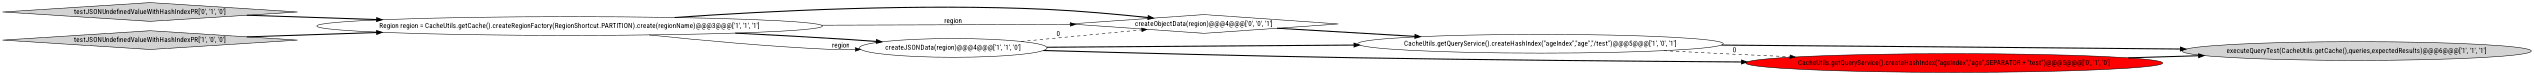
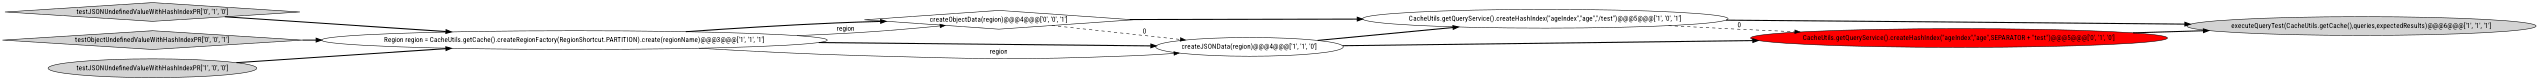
edge "createJSONData(region)@@@4@@@['1', '1', '0']" -> "createObjectData(region)@@@4@@@['0', '0', '1']": reversed
node "testJSONUndefinedValueWithHashIndexPR['1', '0', '0']": shape diamond -> ellipse
node "testObjectUndefinedValueWithHashIndexPR['0', '0', '1']": added
